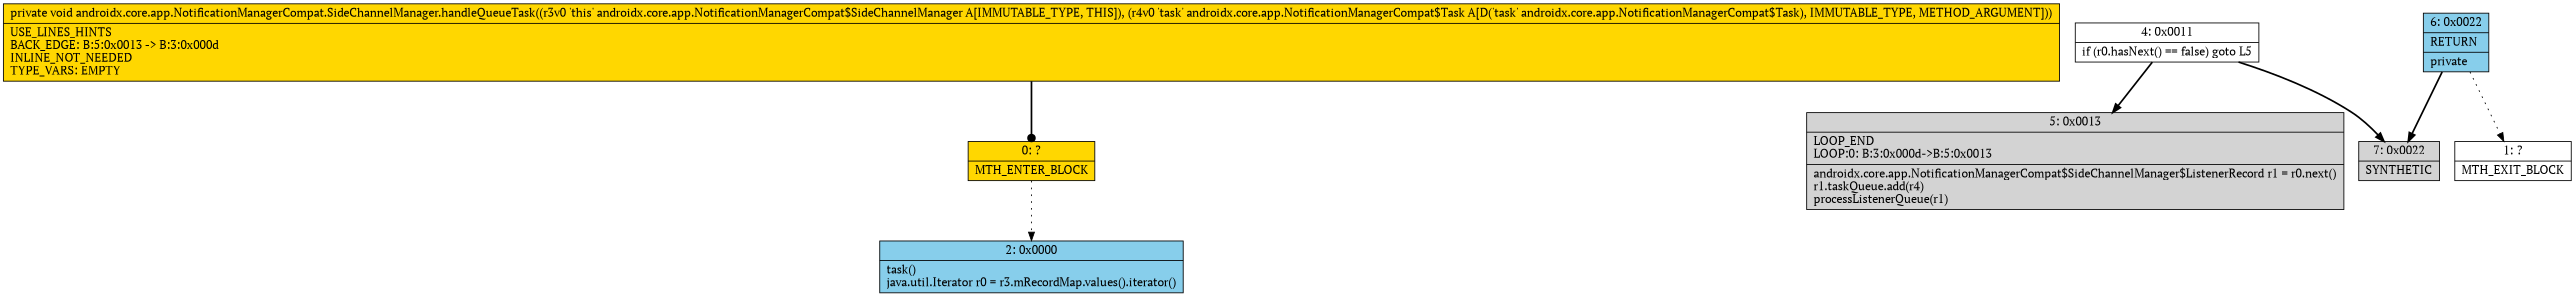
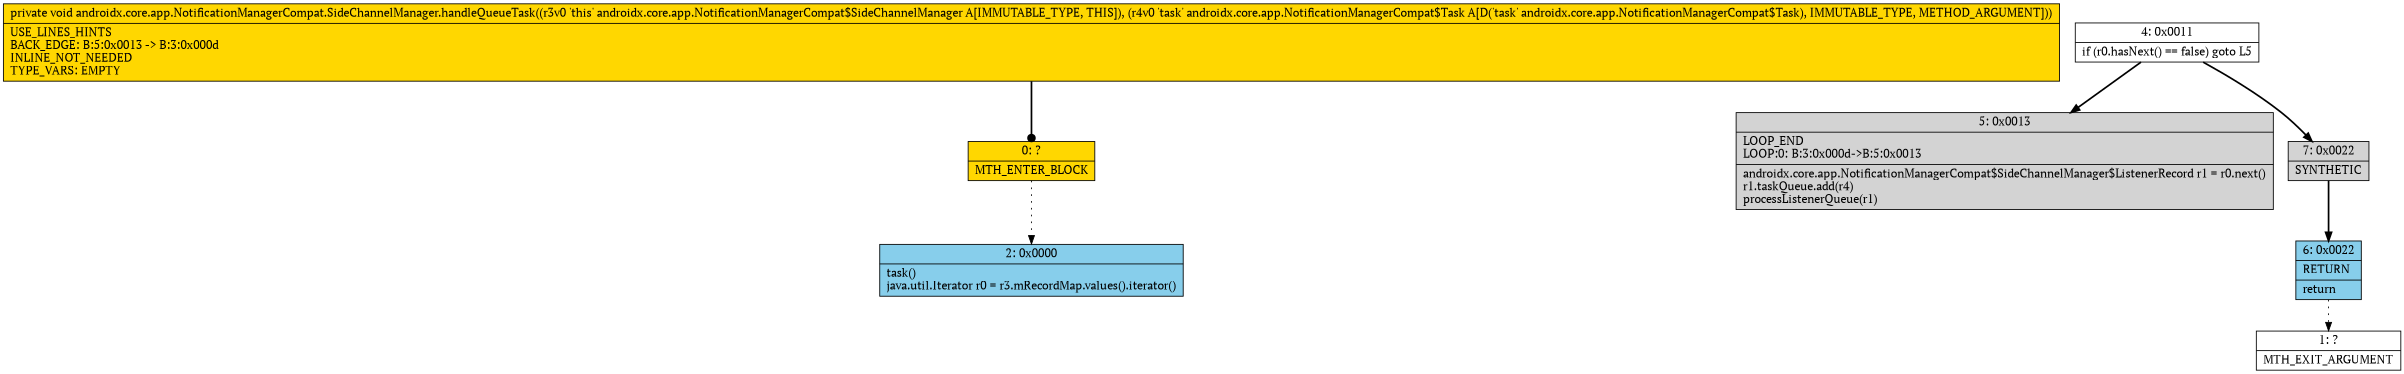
node "6: 0x0022": text "private" -> "return"
edge "6: 0x0022" -> "7: 0x0022": reversed
node "1: ?": text "MTH_EXIT_BLOCK" -> "MTH_EXIT_ARGUMENT"
